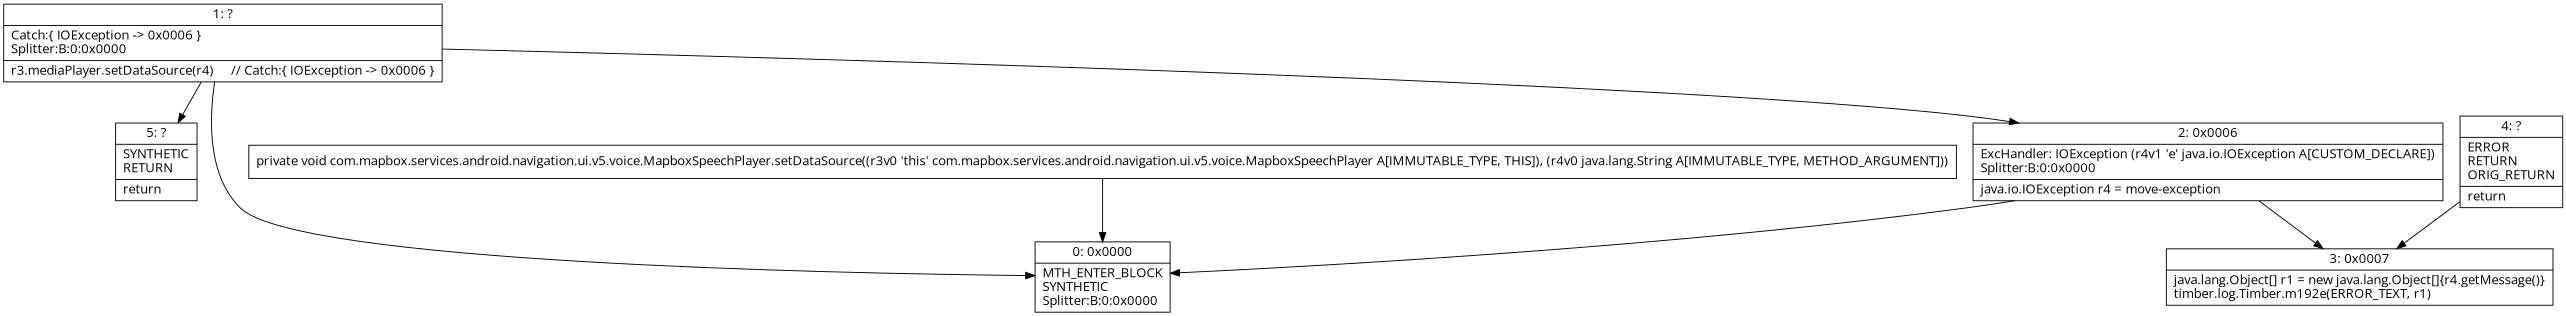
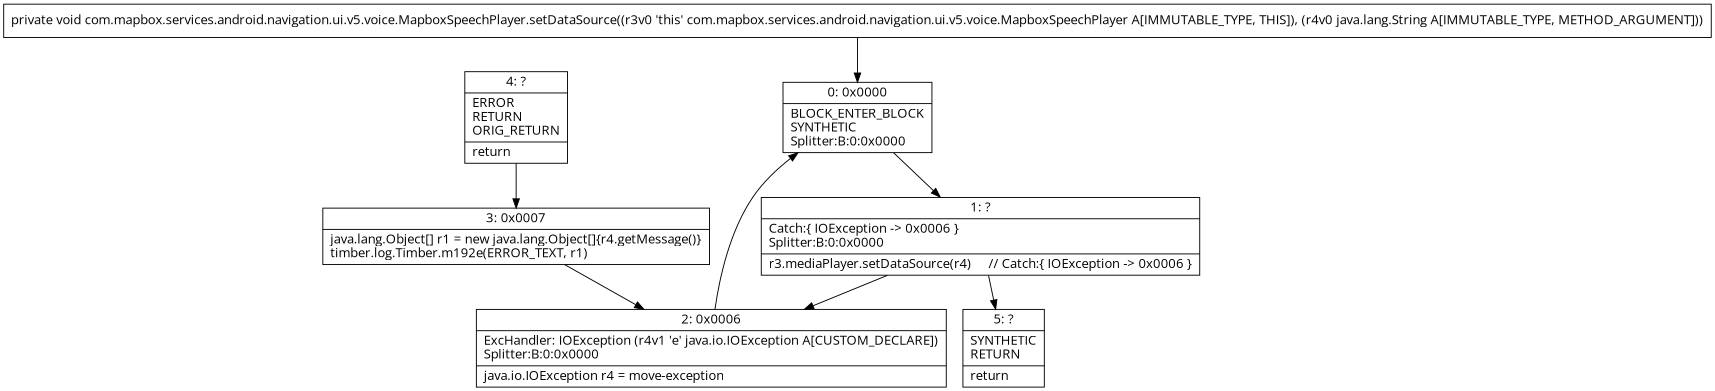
edge "2: 0x0006" -> "3: 0x0007": reversed
edge "1: ?" -> "0: 0x0000": reversed
node "0: 0x0000": text "MTH_ENTER_BLOCK" -> "BLOCK_ENTER_BLOCK"
